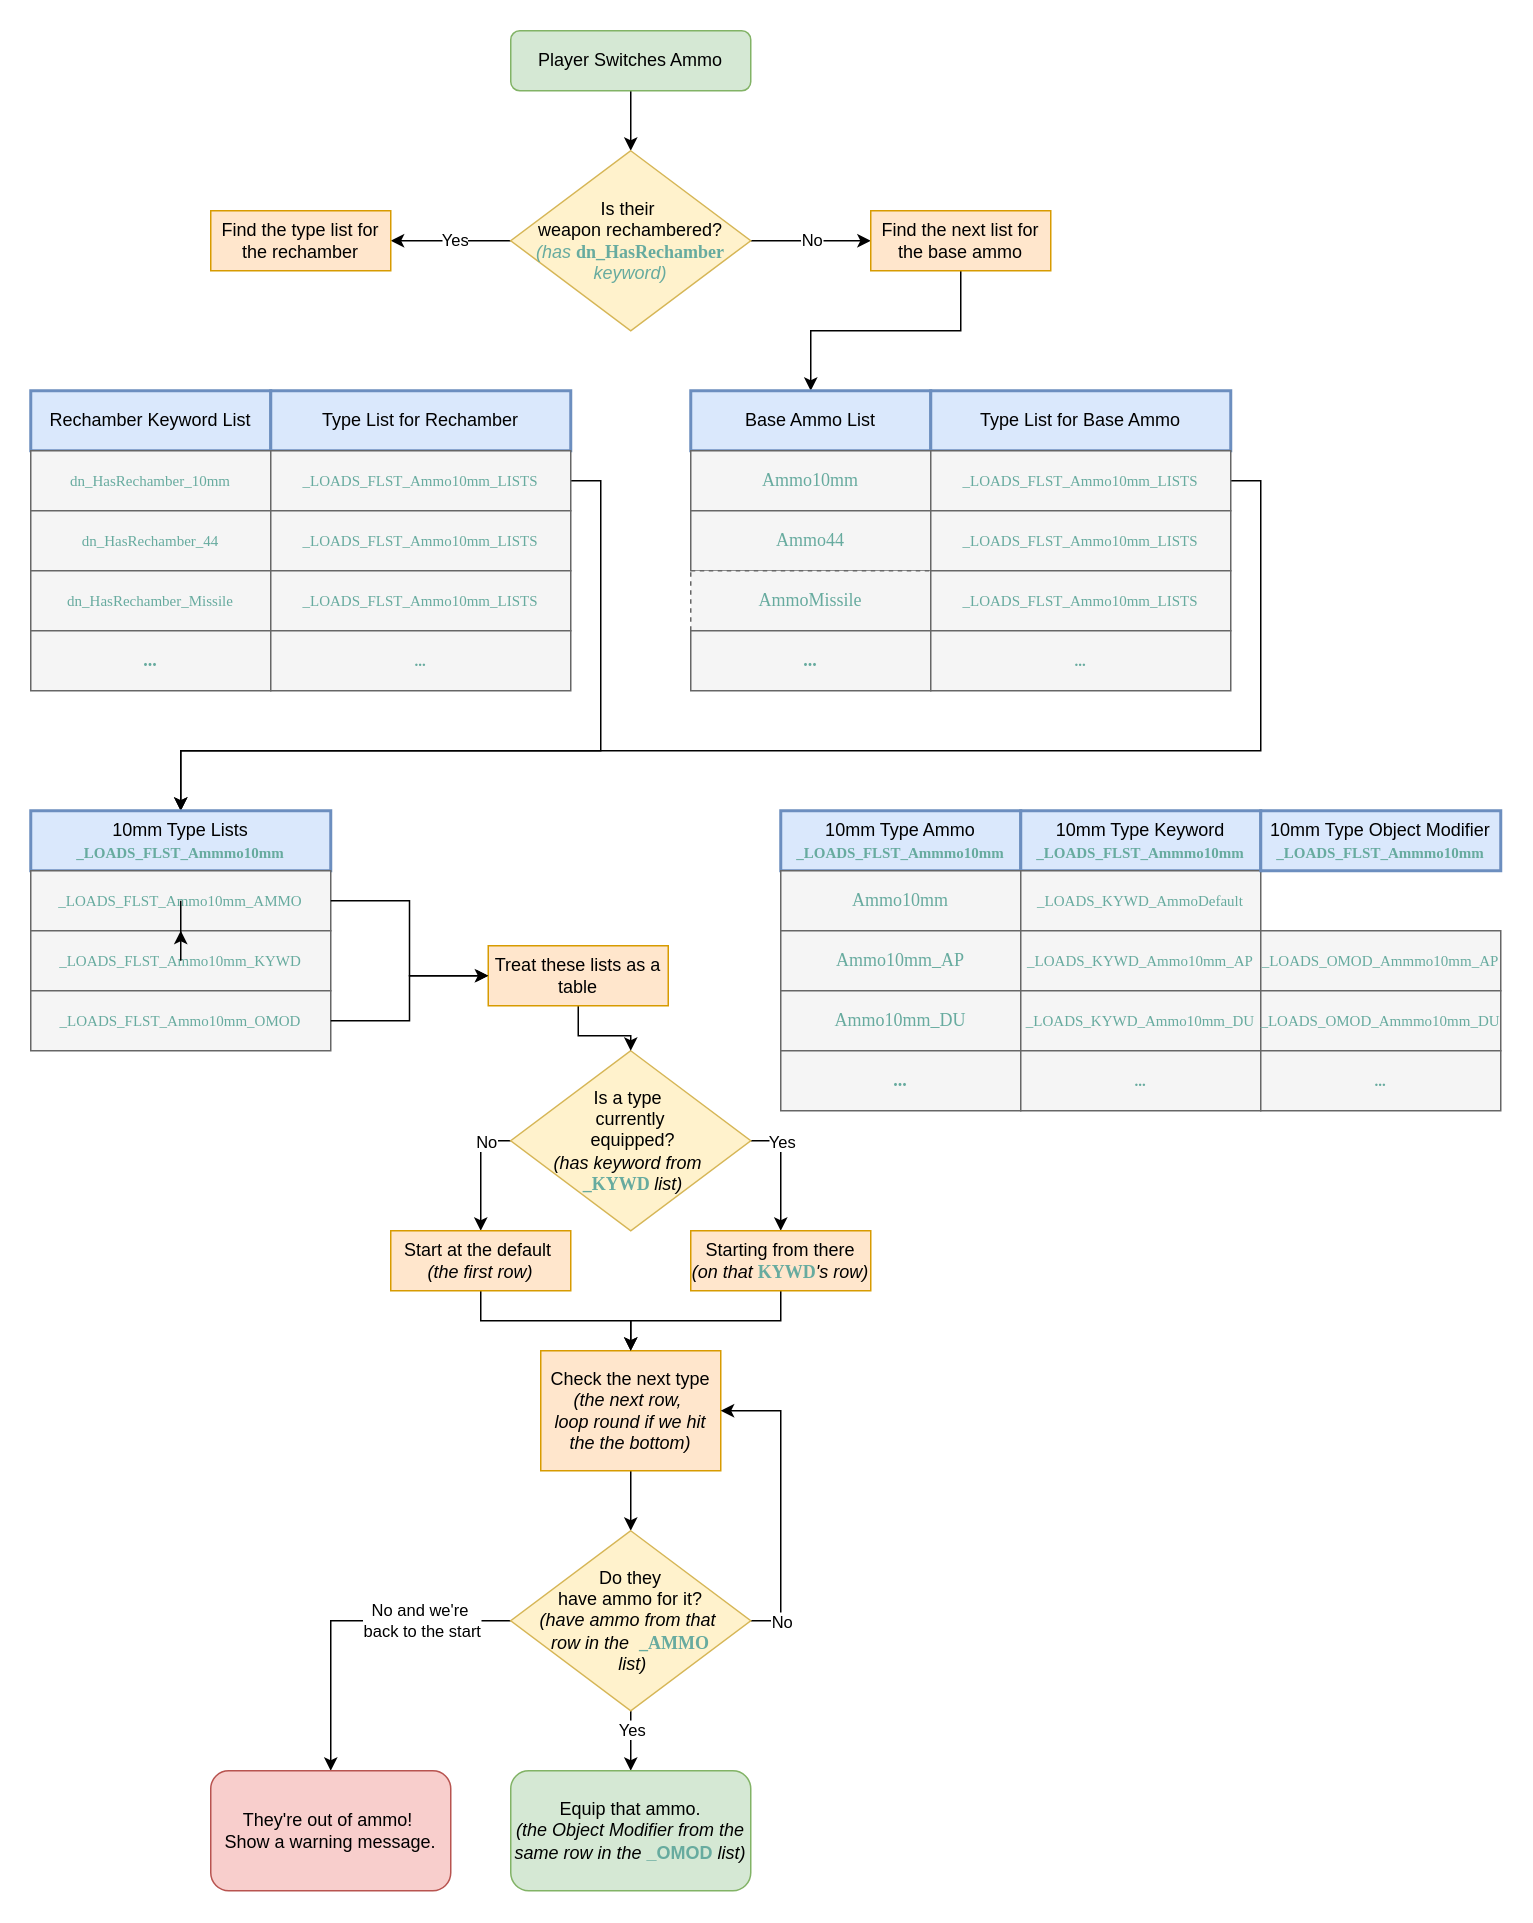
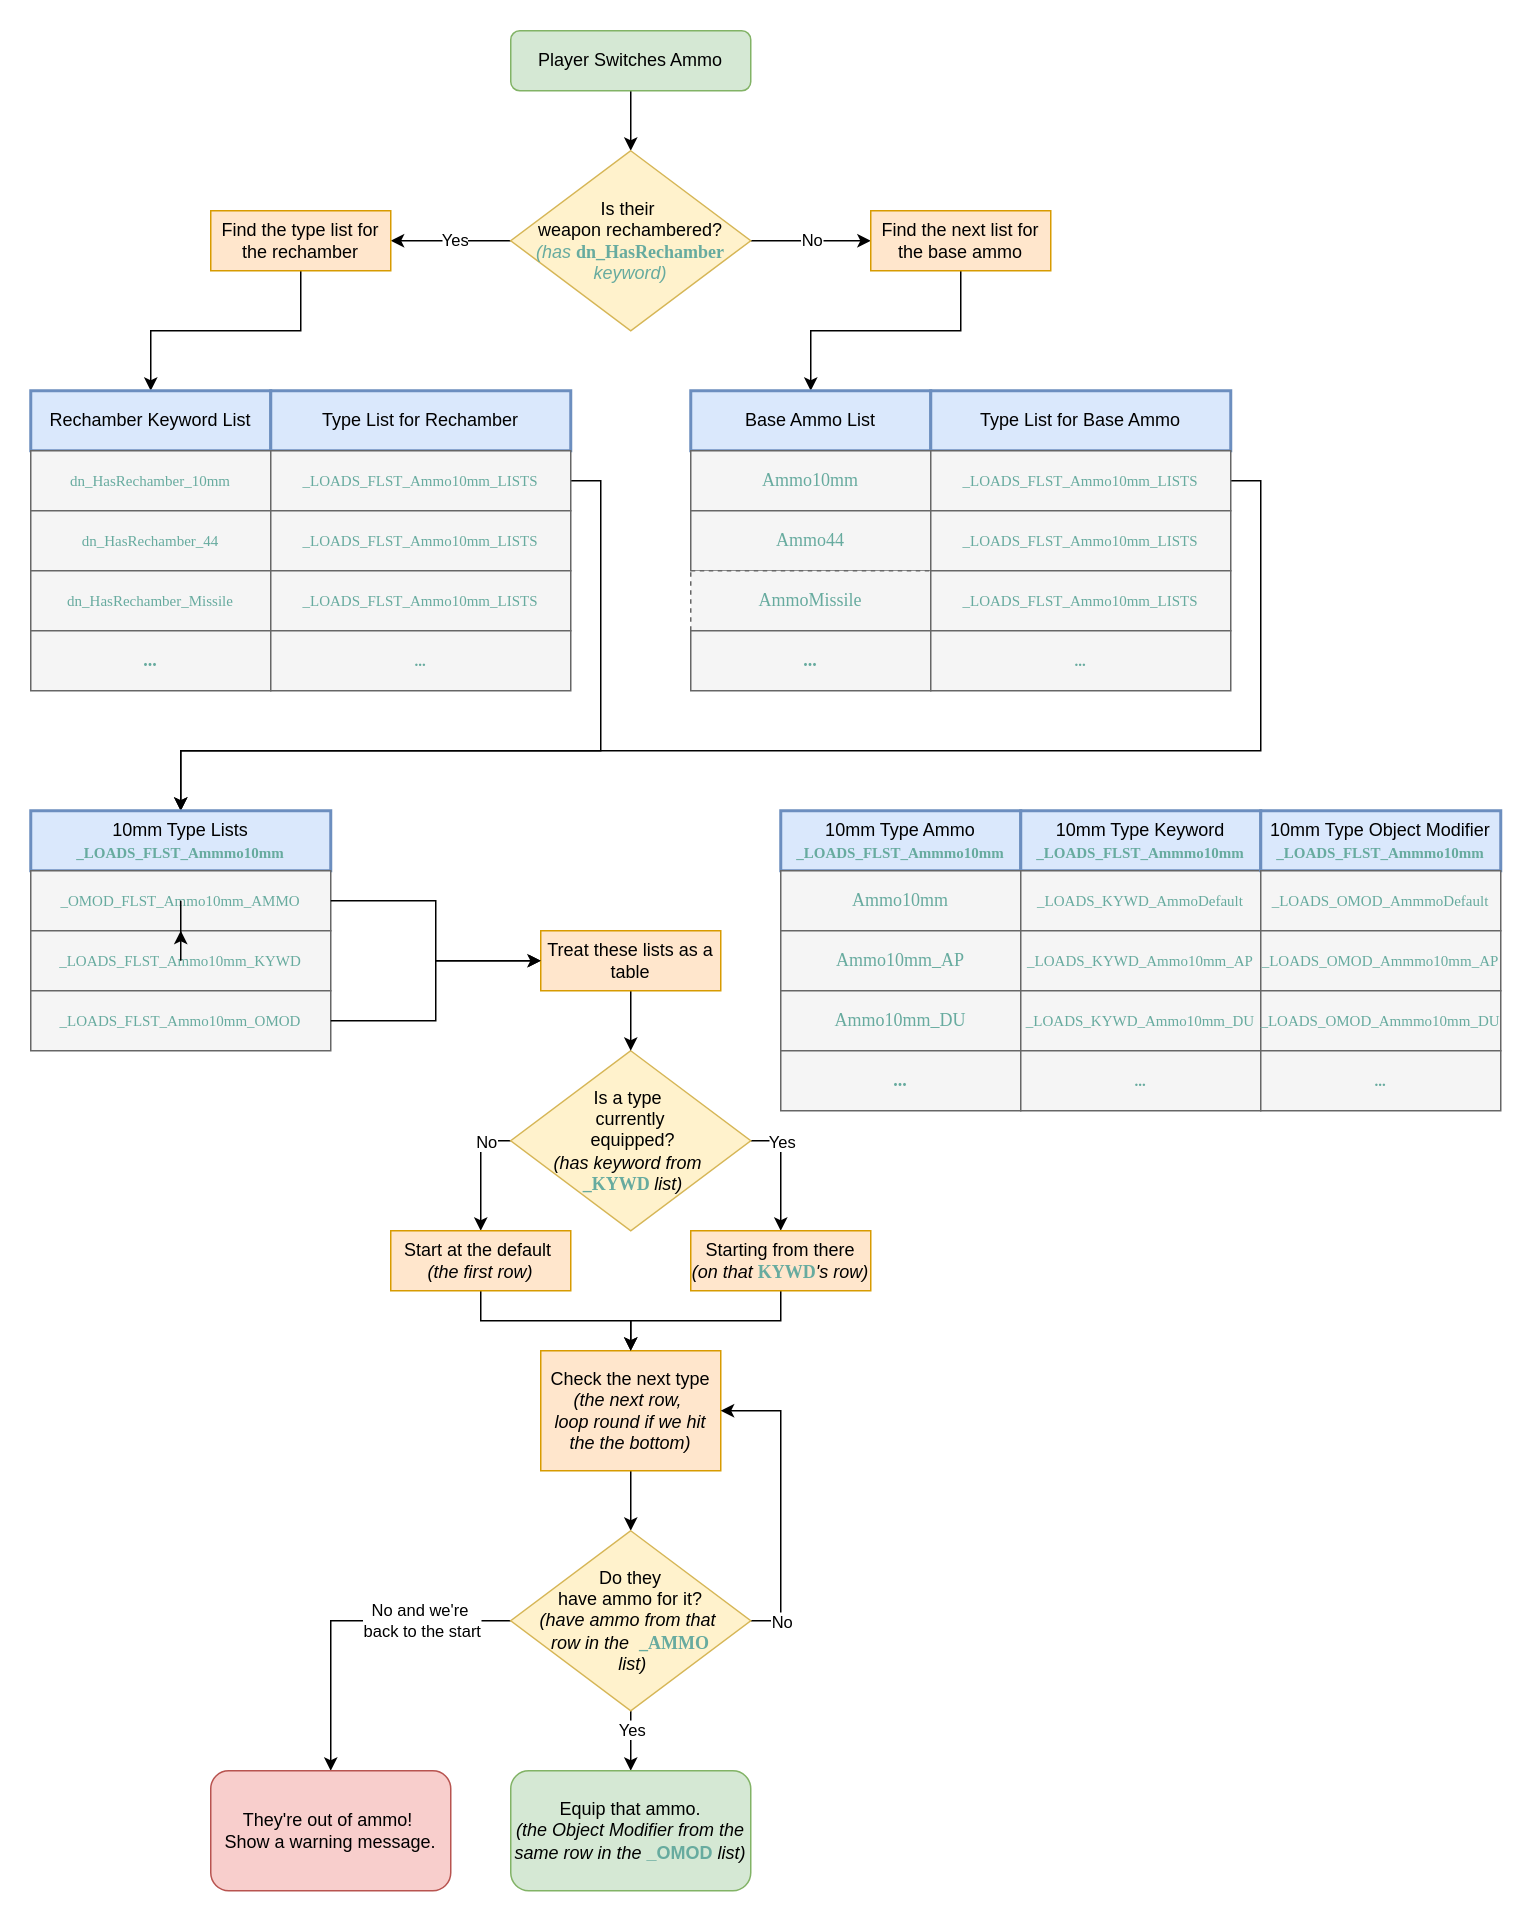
edge "Find the type list for the rechamber" -> "Rechamber Keyword List": added
node "_LOADS_FLST_Ammo10mm_AMMO": label "_LOADS_FLST_Ammo10mm_AMMO" -> "_OMOD_FLST_Ammo10mm_AMMO"
node "_LOADS_OMOD_AmmmoDefault": added
node "Treat these lists as a table": moved (578, 976) -> (631, 961)
